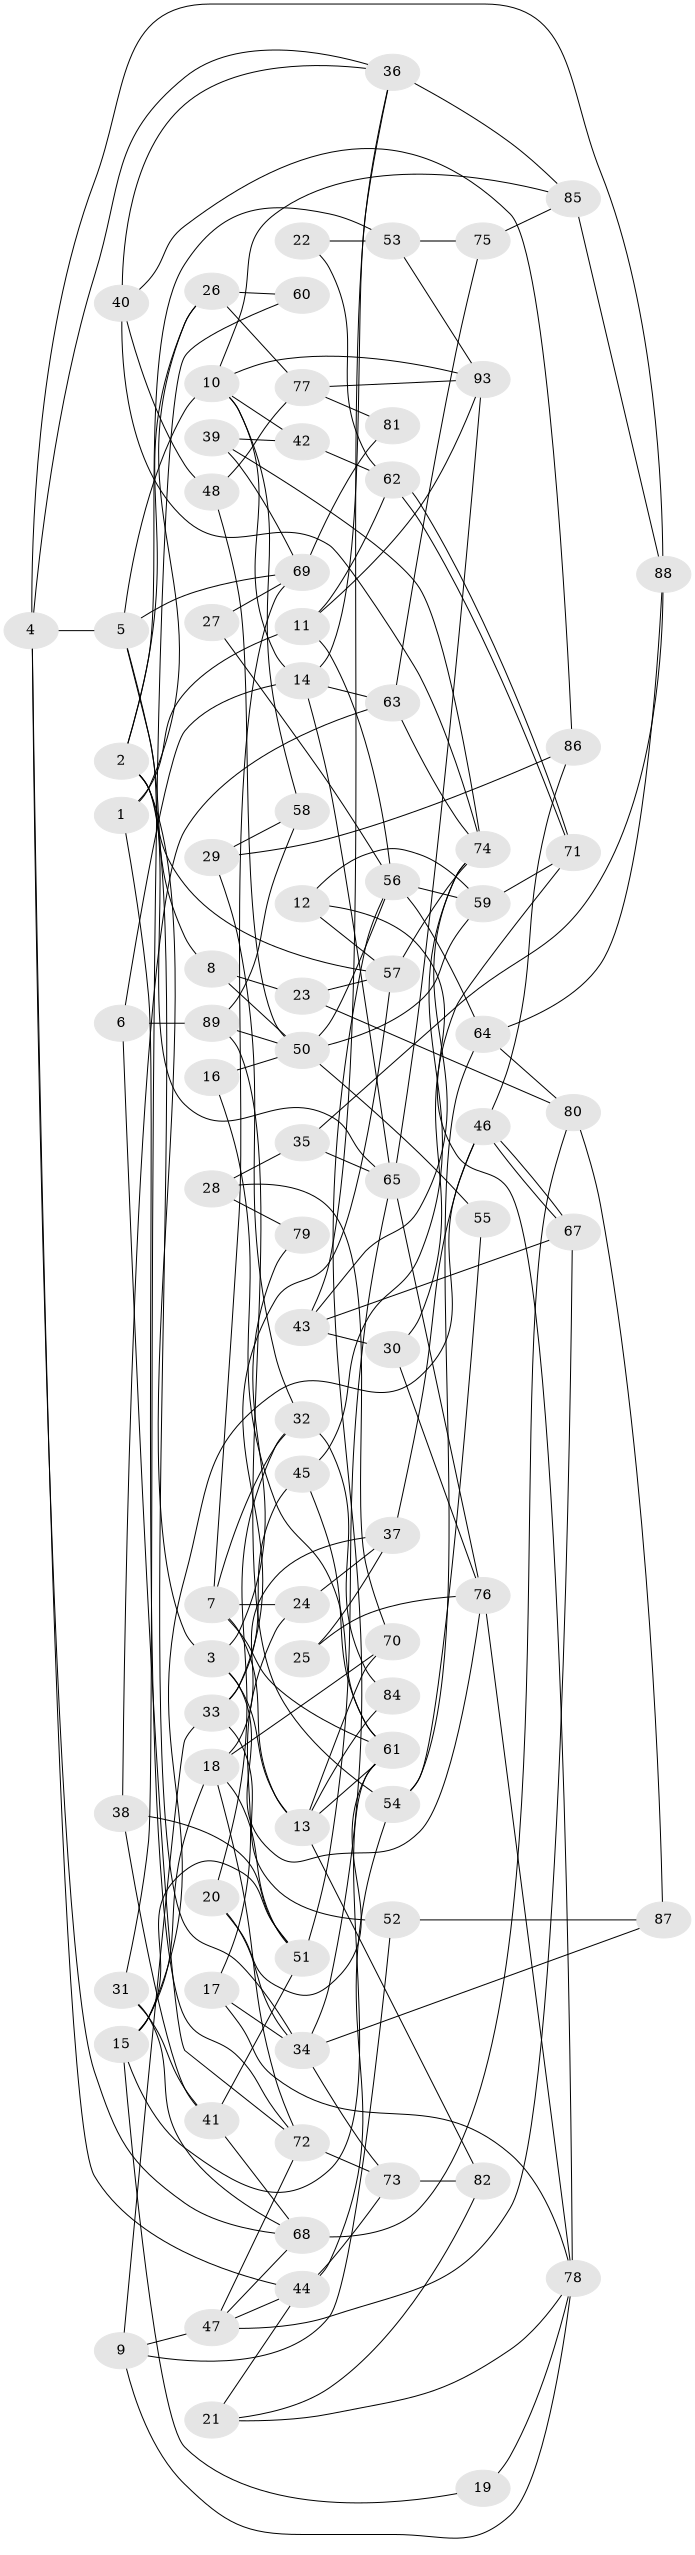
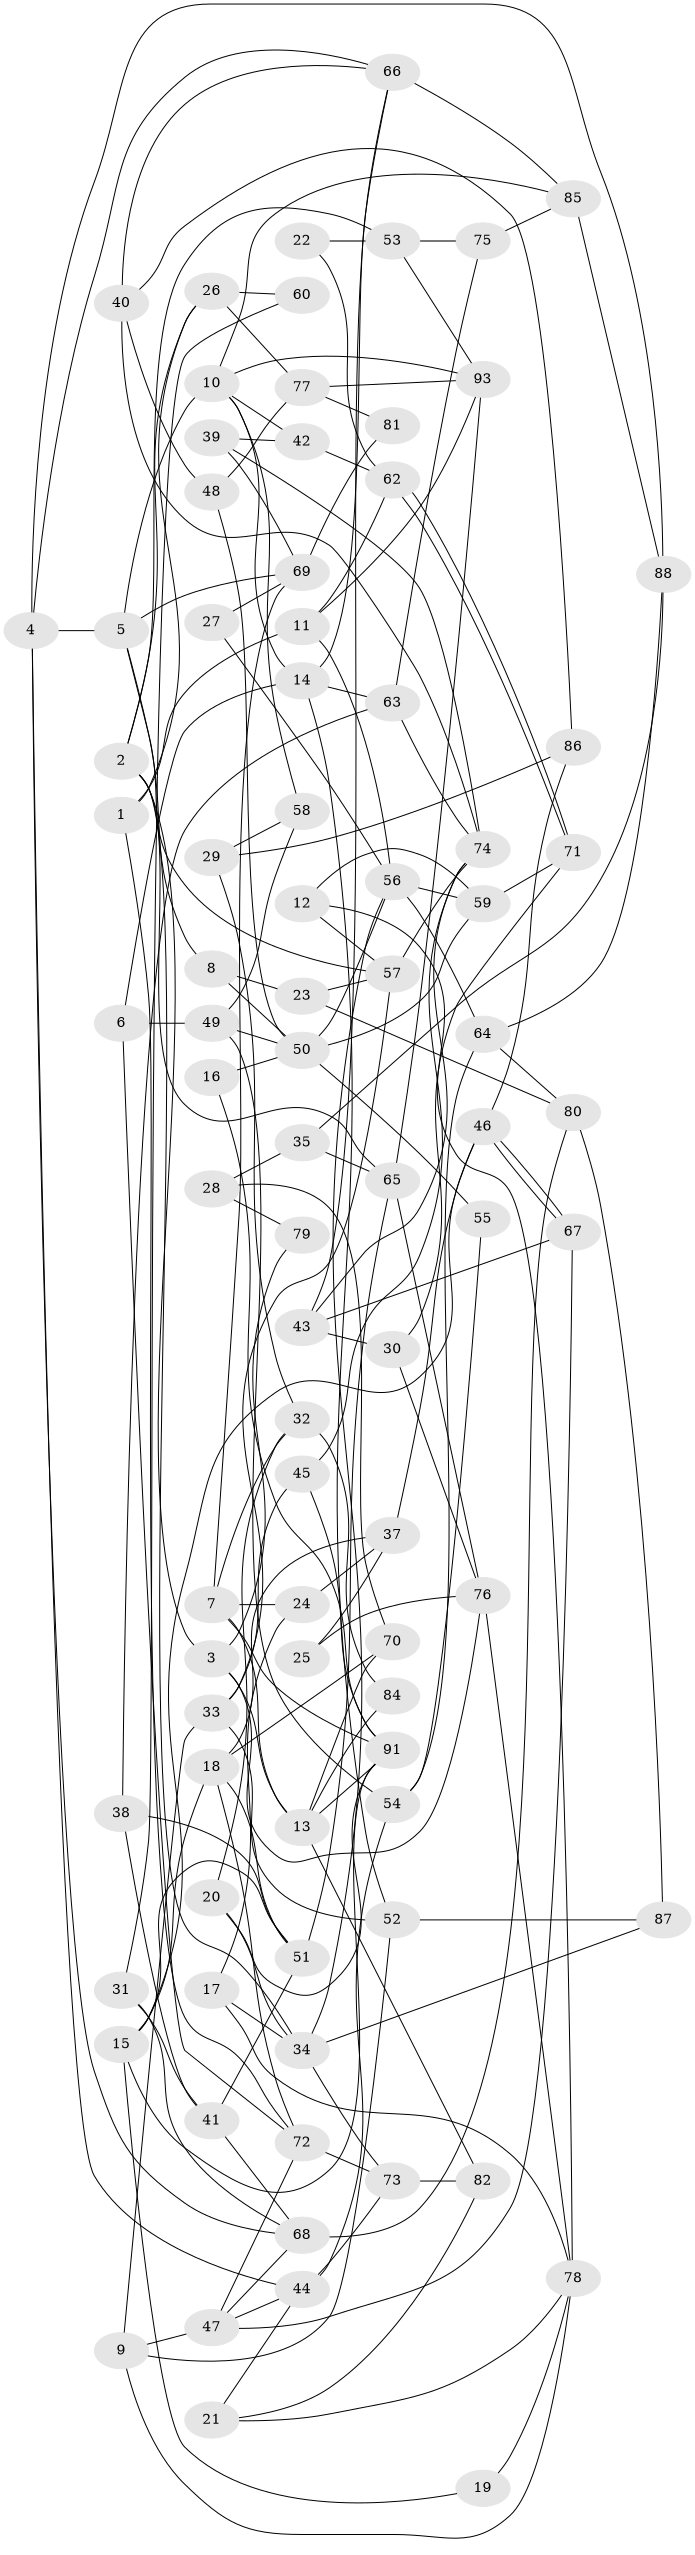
node "36": label "36" -> "66"
edge "14" -- "65": now "14" -- "52"
node "89": label "89" -> "49"
node "61": label "61" -> "91"
